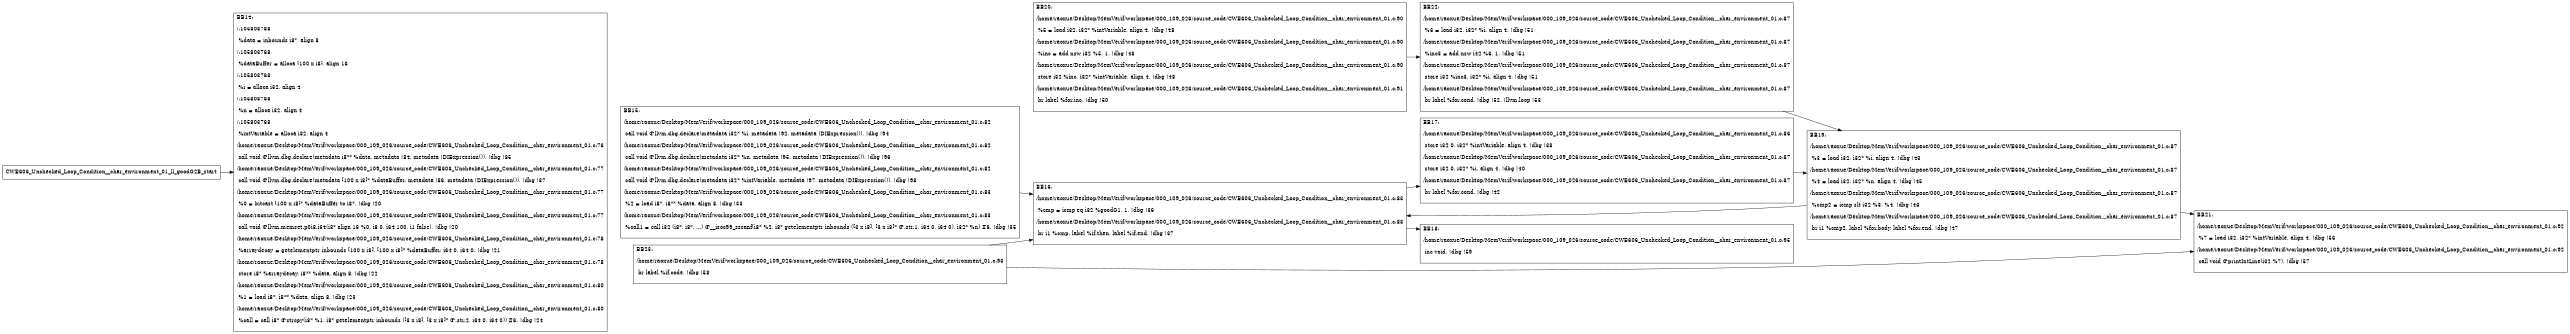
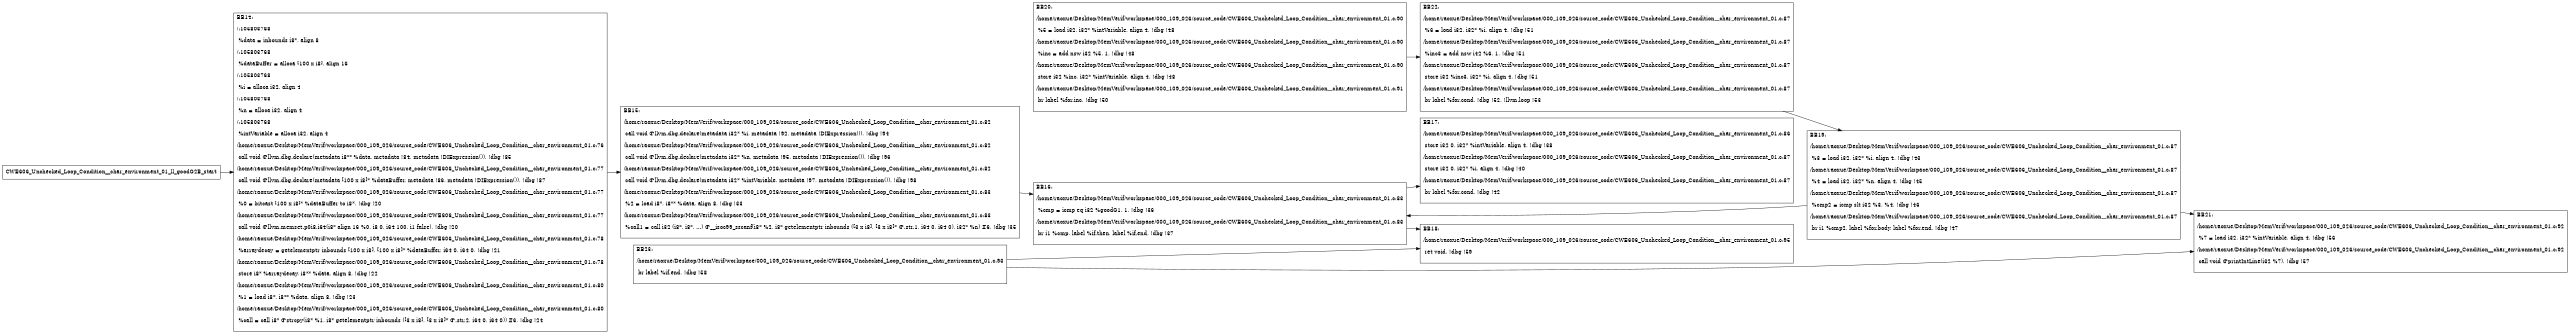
edge "BB14:" -> "BB15:": added
edge "BB17:" -> "BB19:": removed
edge "BB23:" -> "BB16:": now "BB23:" -> "BB18:"
node "BB18:": text "inc void, !dbg !59" -> "ret void, !dbg !59"
node "BB23:": text "br label %if.code, !dbg !58" -> "br label %if.end, !dbg !58"
